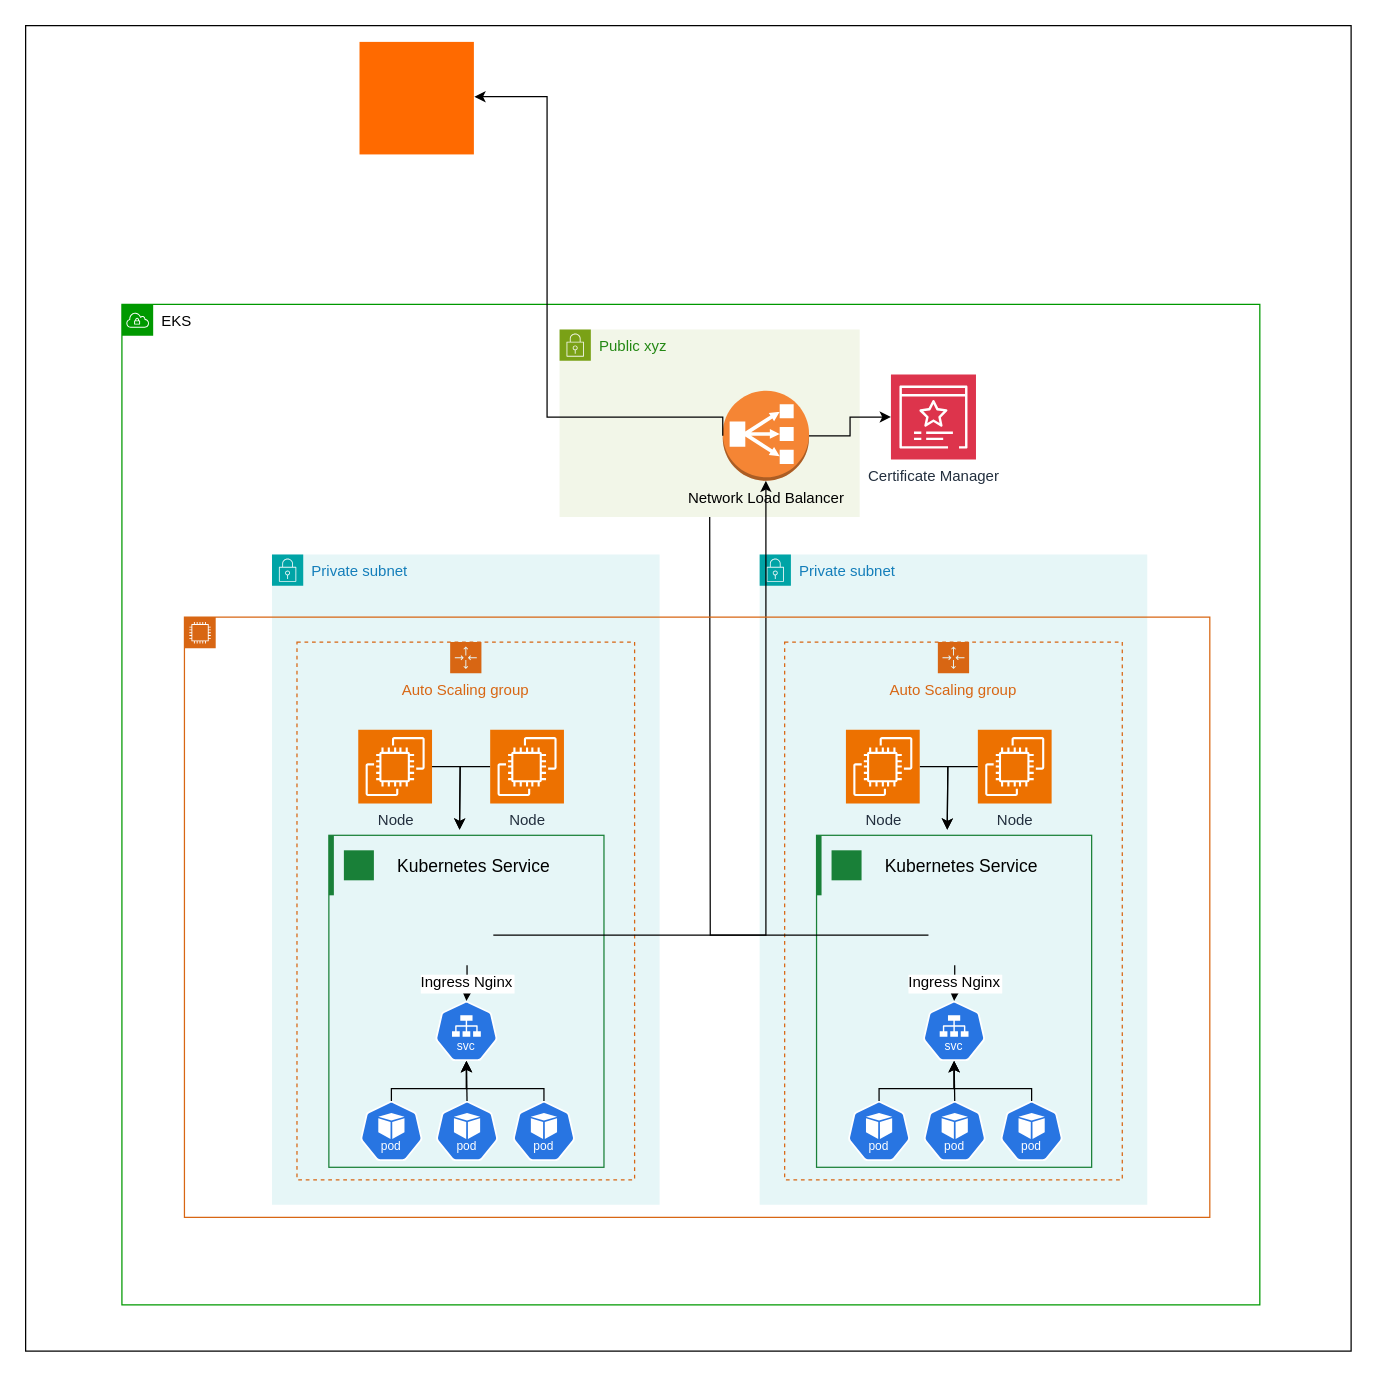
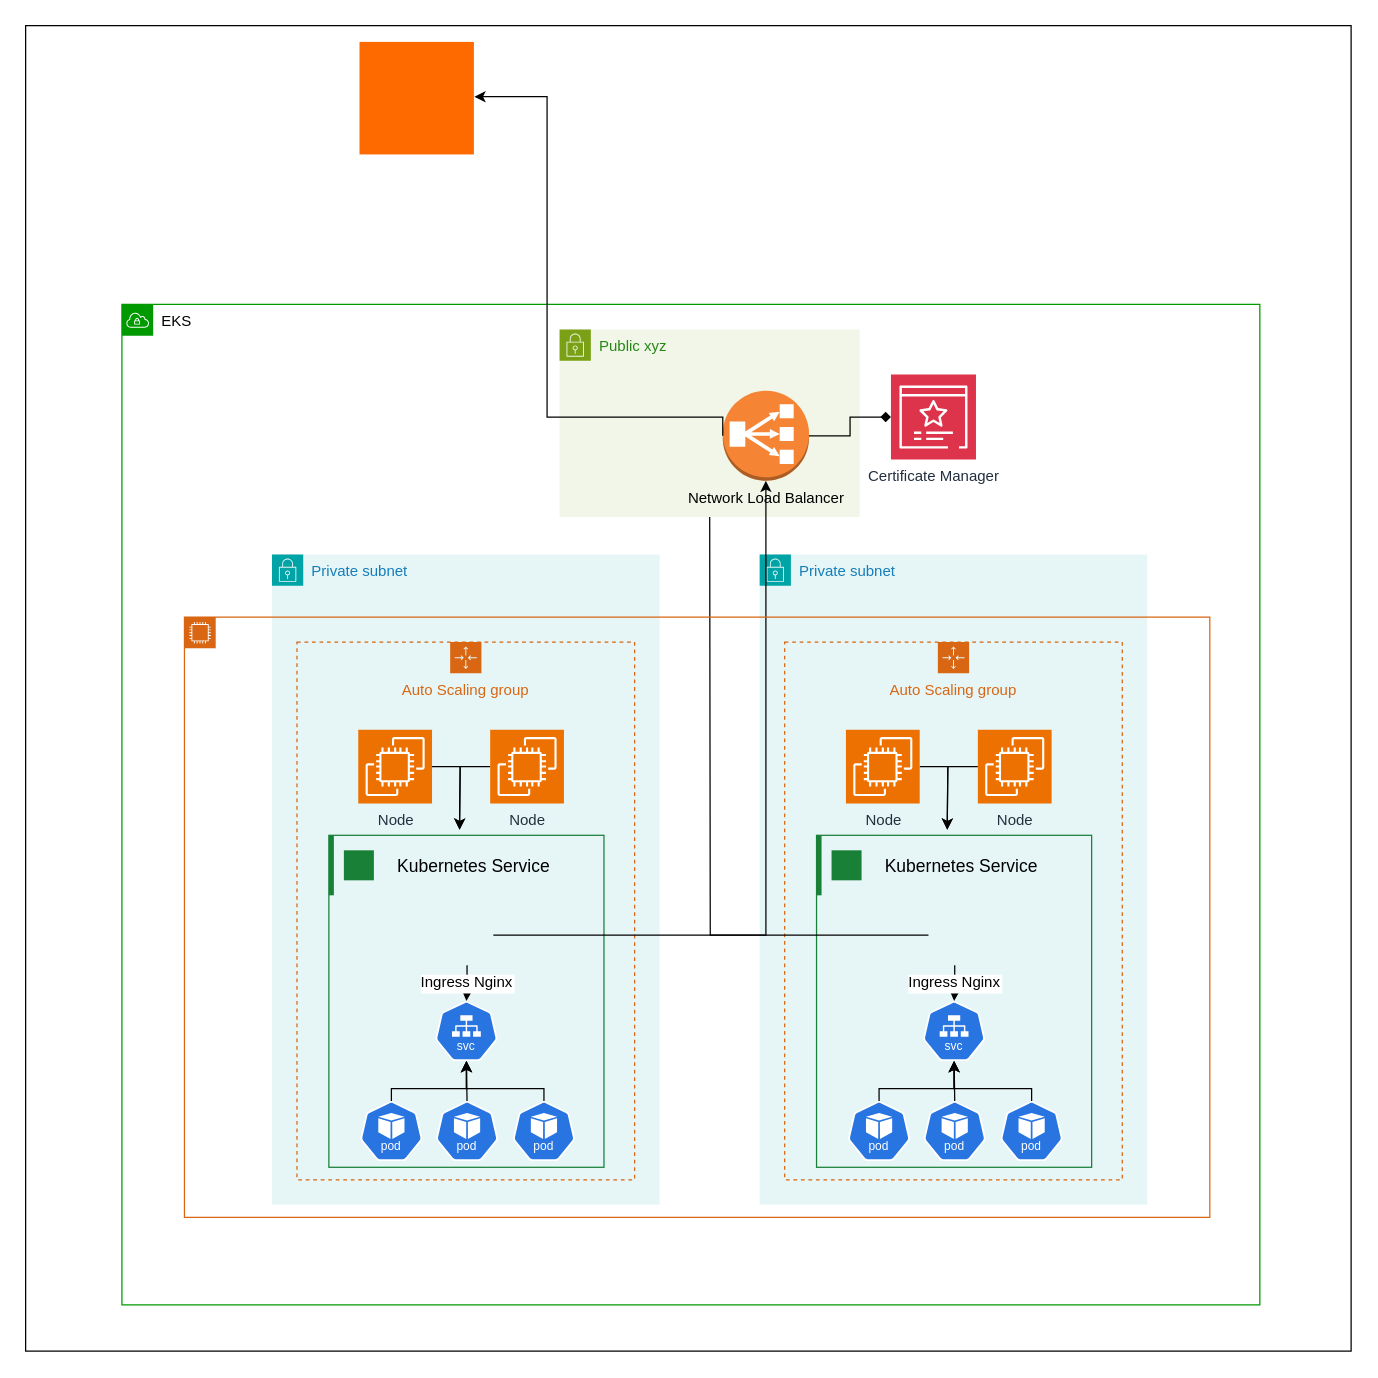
edge "Network Load Balancer" -> "Certificate Manager": arrowhead classic -> diamond
